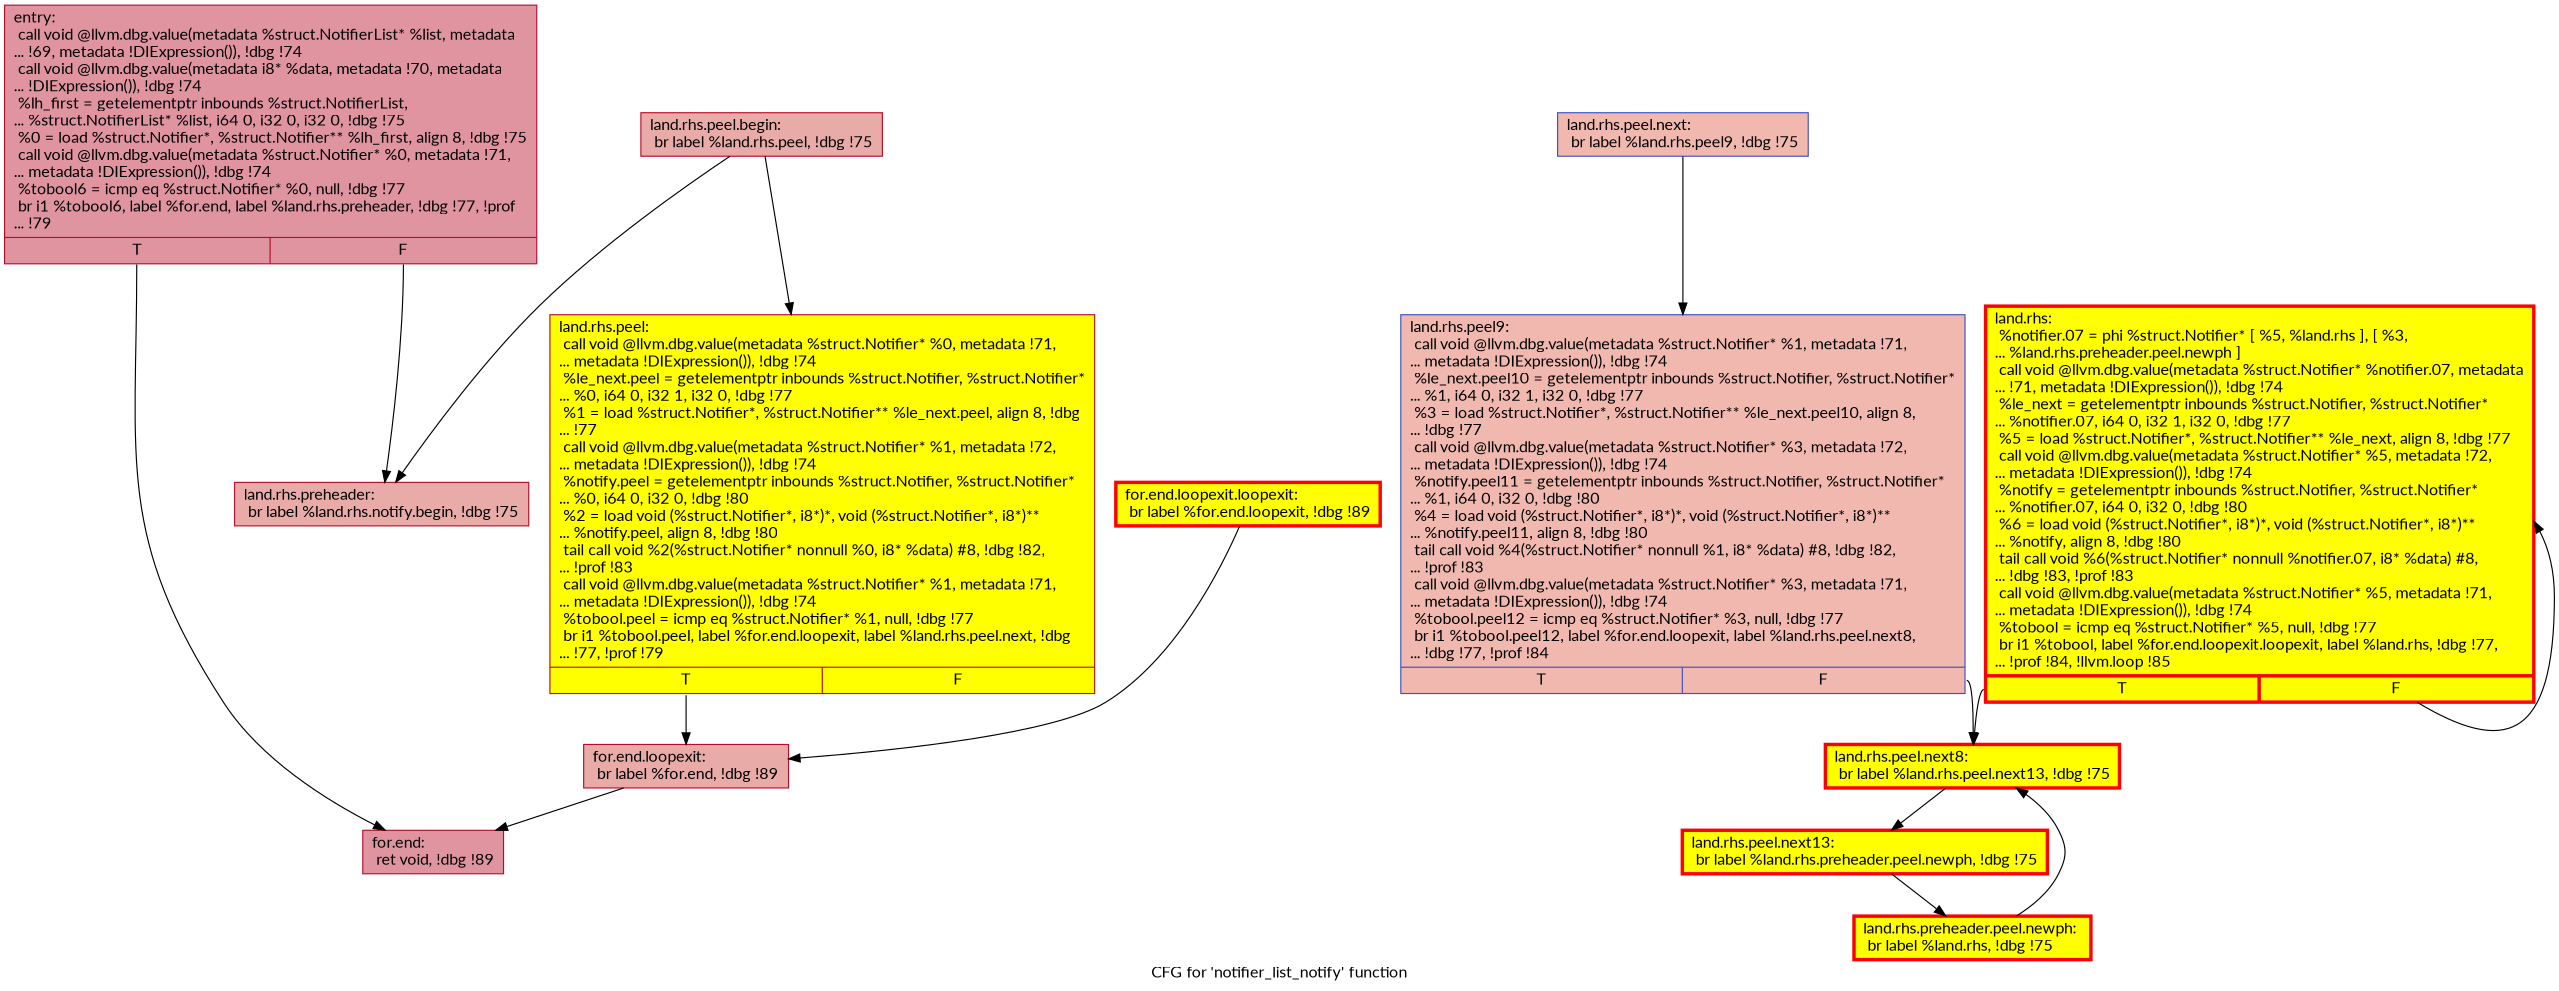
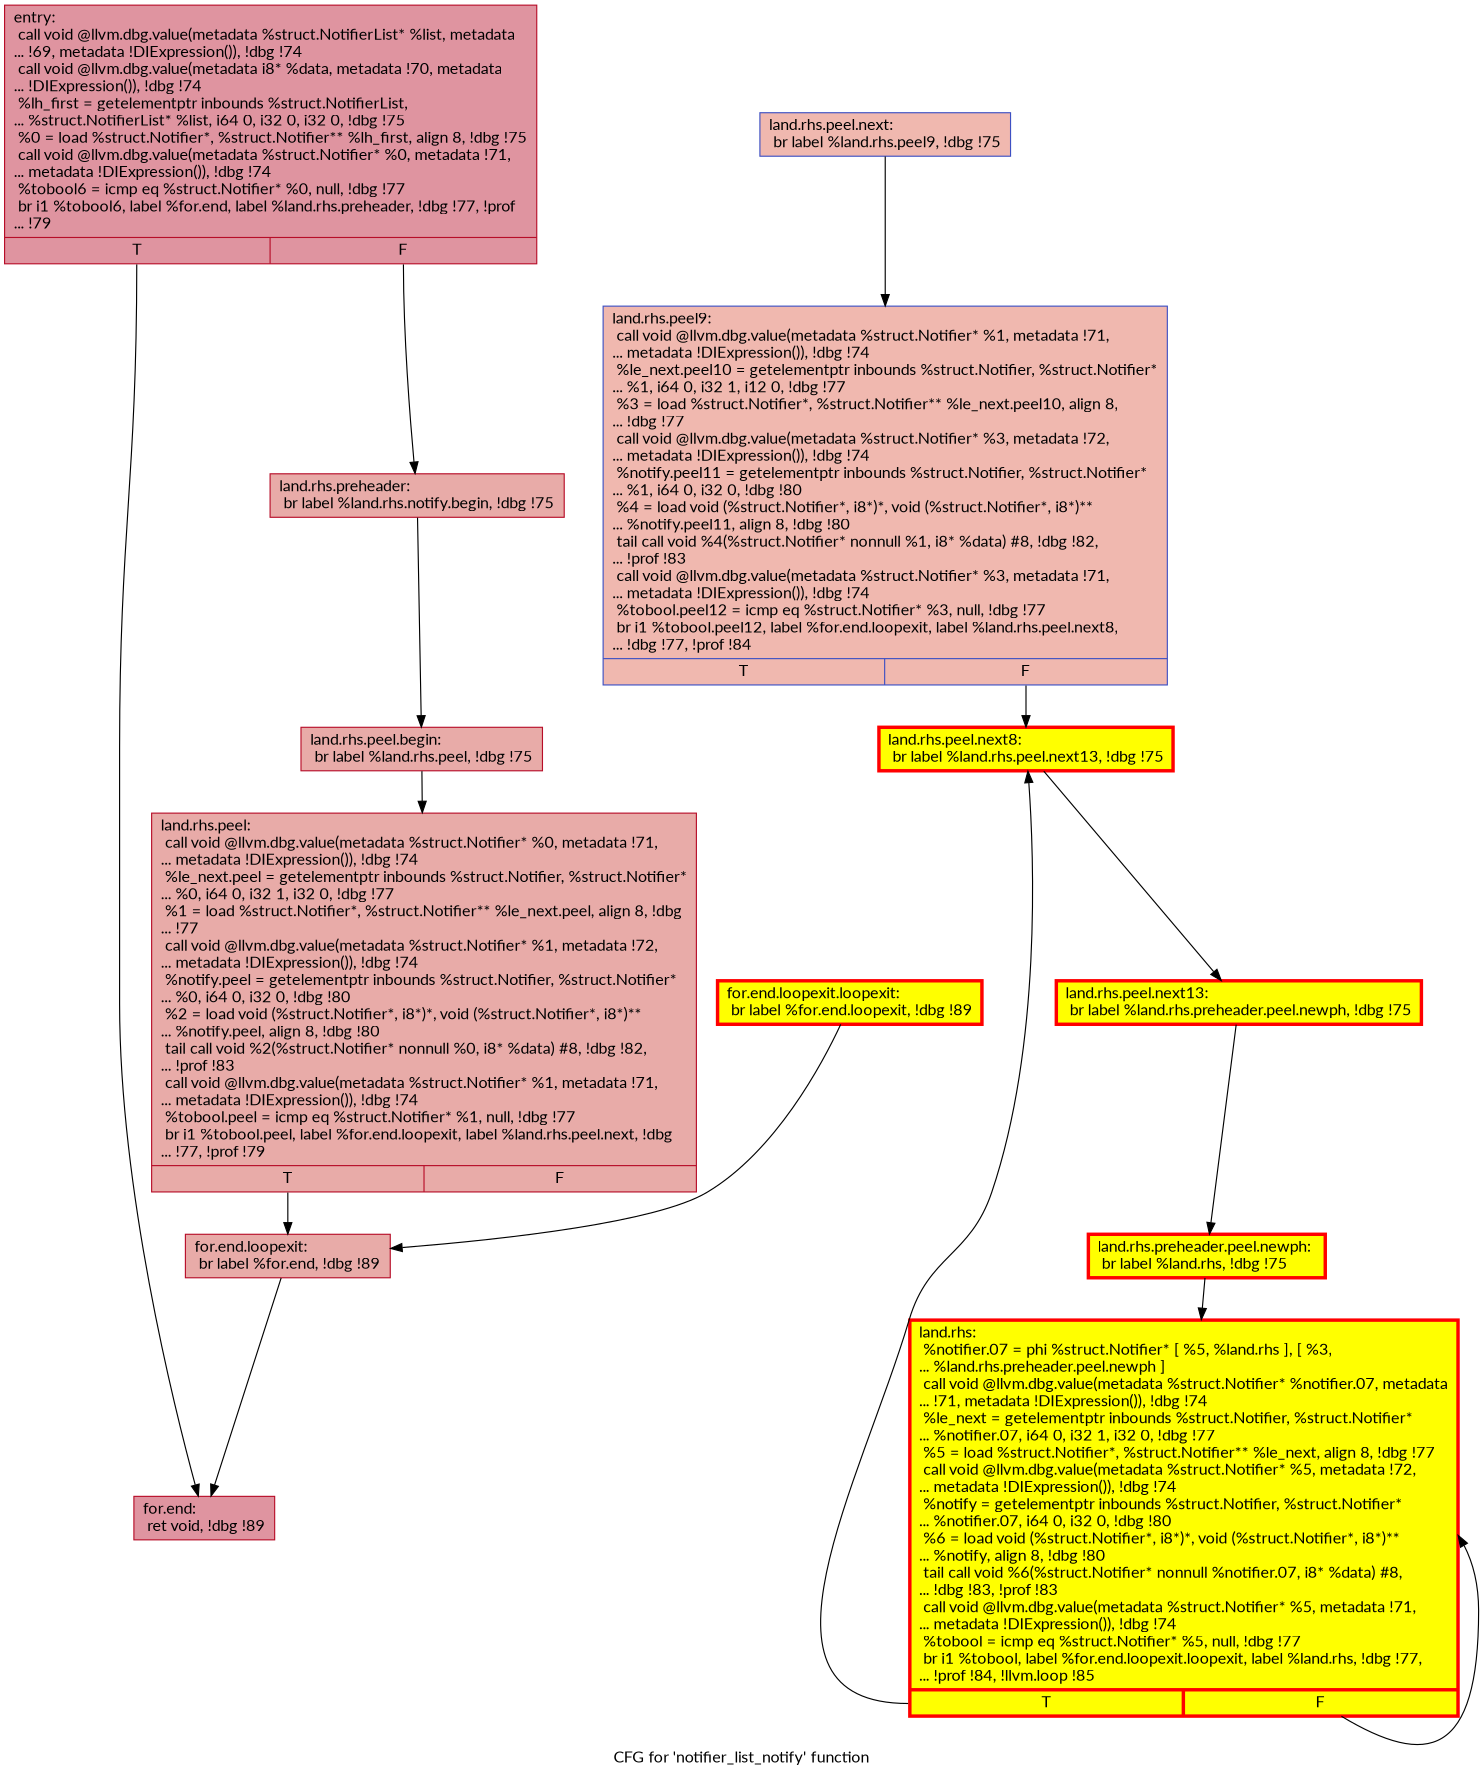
edge "land.rhs.peel.begin:" -> "land.rhs.preheader:": reversed
node "land.rhs.peel9:": text "... %1, i64 0, i32 1, i32 0, !dbg !77" -> "... %1, i64 0, i32 1, i12 0, !dbg !77"
node "land.rhs.peel:": fillcolor yellow -> #cc403a70
edge "land.rhs.preheader.peel.newph:" -> "land.rhs.peel.next8:": now "land.rhs.preheader.peel.newph:" -> "land.rhs:"
